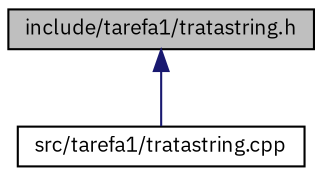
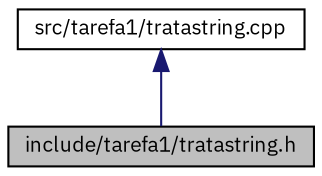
edge "src/tarefa1/tratastring.cpp" -> "include/tarefa1/tratastring.h": reversed
